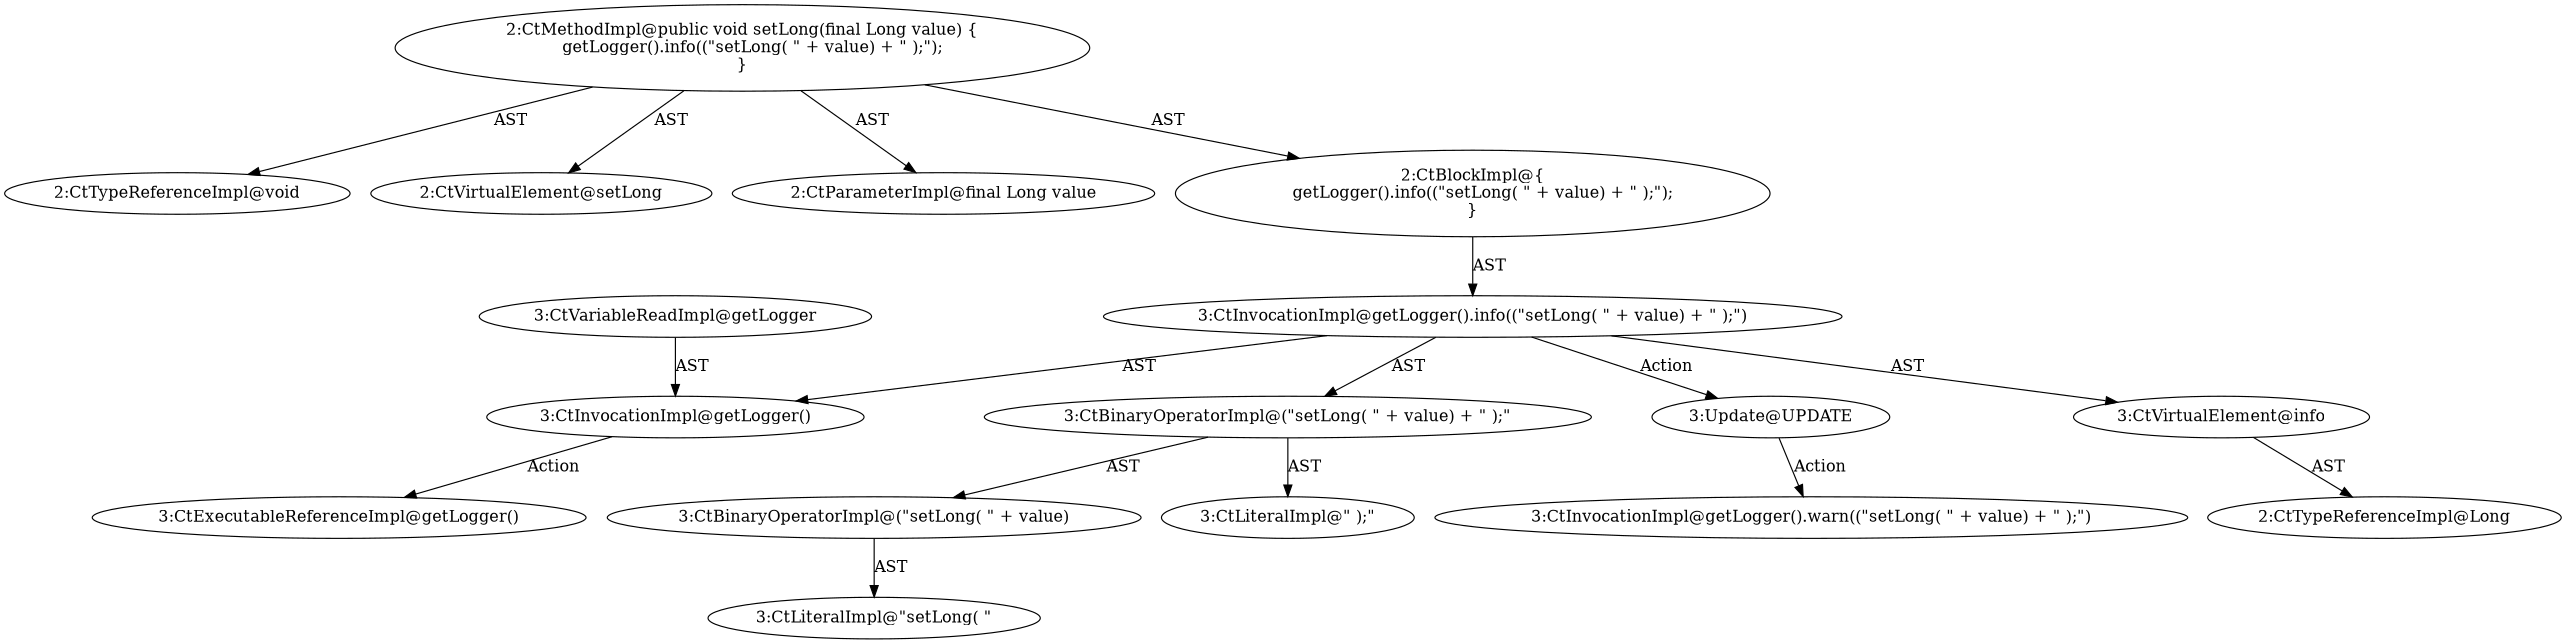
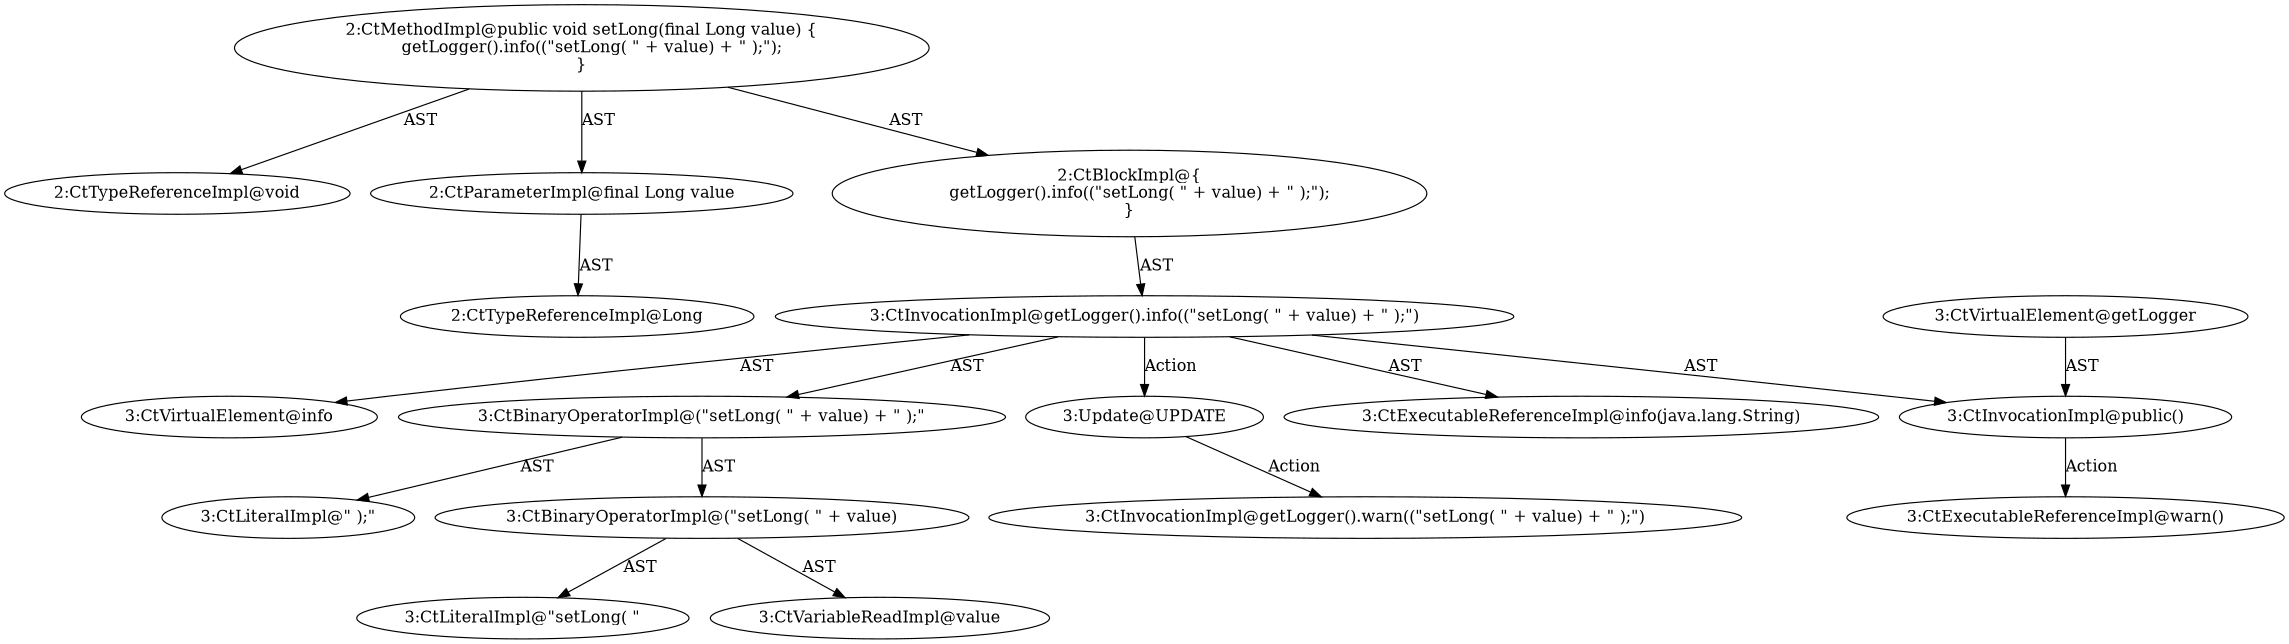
node "2:CtVirtualElement@setLong": removed
node "3:CtVariableReadImpl@getLogger": label "3:CtVariableReadImpl@getLogger" -> "3:CtVirtualElement@getLogger"
node "3:CtInvocationImpl@getLogger()": label "3:CtInvocationImpl@getLogger()" -> "3:CtInvocationImpl@public()"
node "3:CtExecutableReferenceImpl@info(java.lang.String)": added
edge "3:CtVirtualElement@info" -> "2:CtTypeReferenceImpl@Long": now "2:CtParameterImpl@final Long value" -> "2:CtTypeReferenceImpl@Long"
node "3:CtExecutableReferenceImpl@getLogger()": label "3:CtExecutableReferenceImpl@getLogger()" -> "3:CtExecutableReferenceImpl@warn()"
node "3:CtVariableReadImpl@value": added
